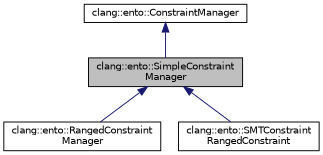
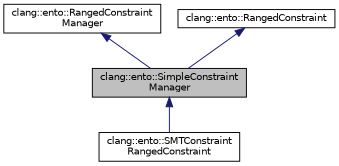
node "clang::ento::ConstraintManager": label "clang::ento::ConstraintManager" -> "clang::ento::RangedConstraint"
edge "clang::ento::RangedConstraint Manager" -> "clang::ento::SimpleConstraint Manager": reversed
